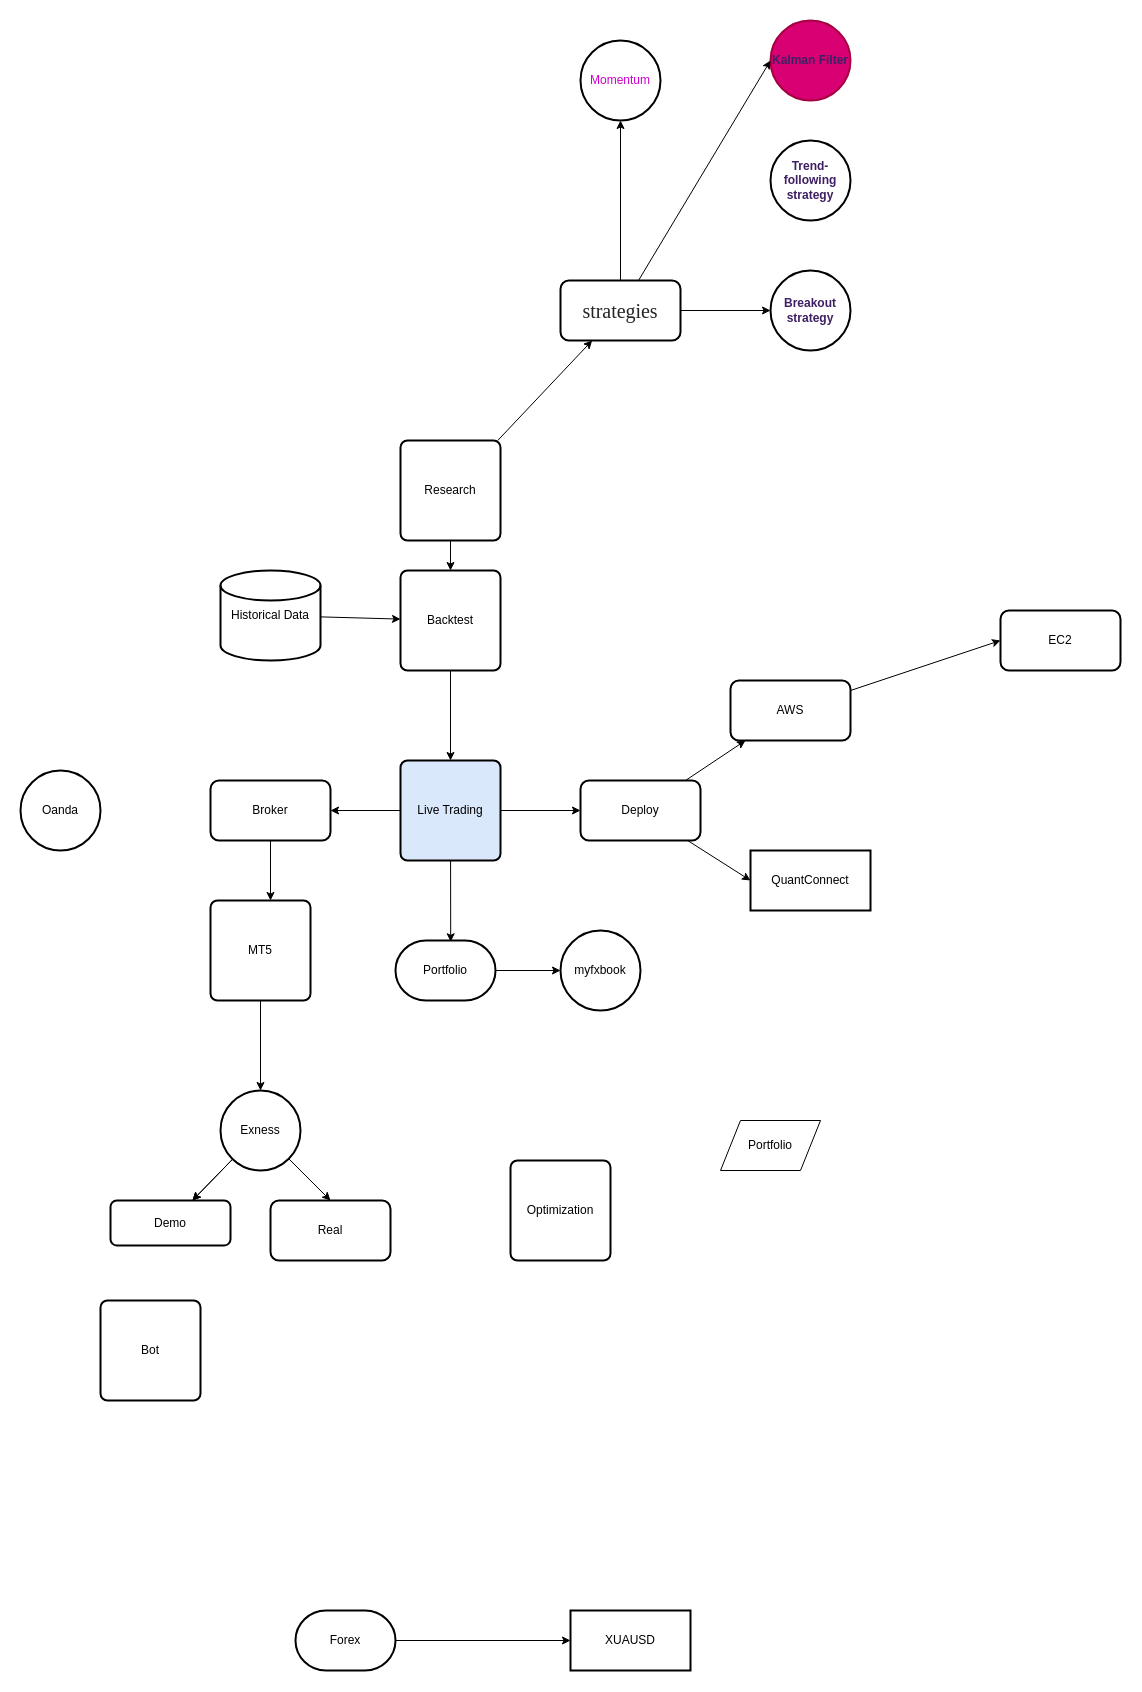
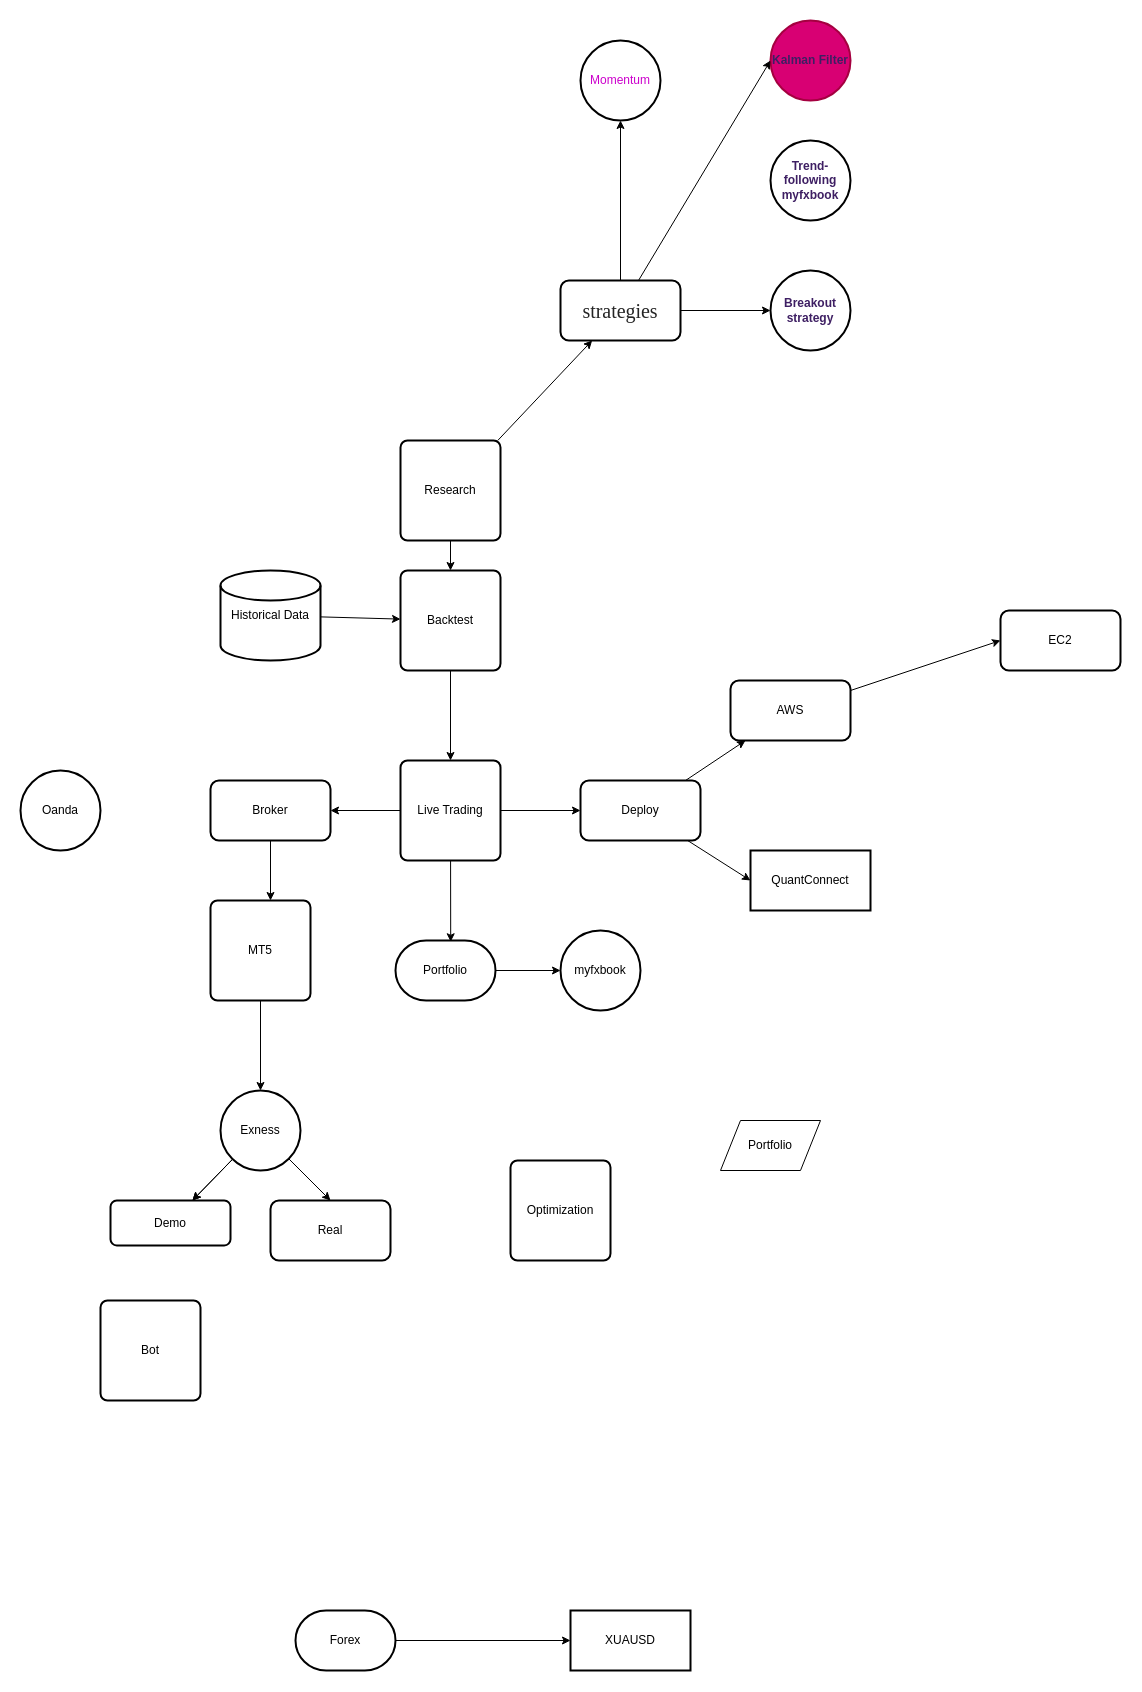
node "Trend-following strategy": label "Trend-following strategy" -> "Trend-following myfxbook"
node "Live Trading": fillcolor #dae8fc -> #ffffff
